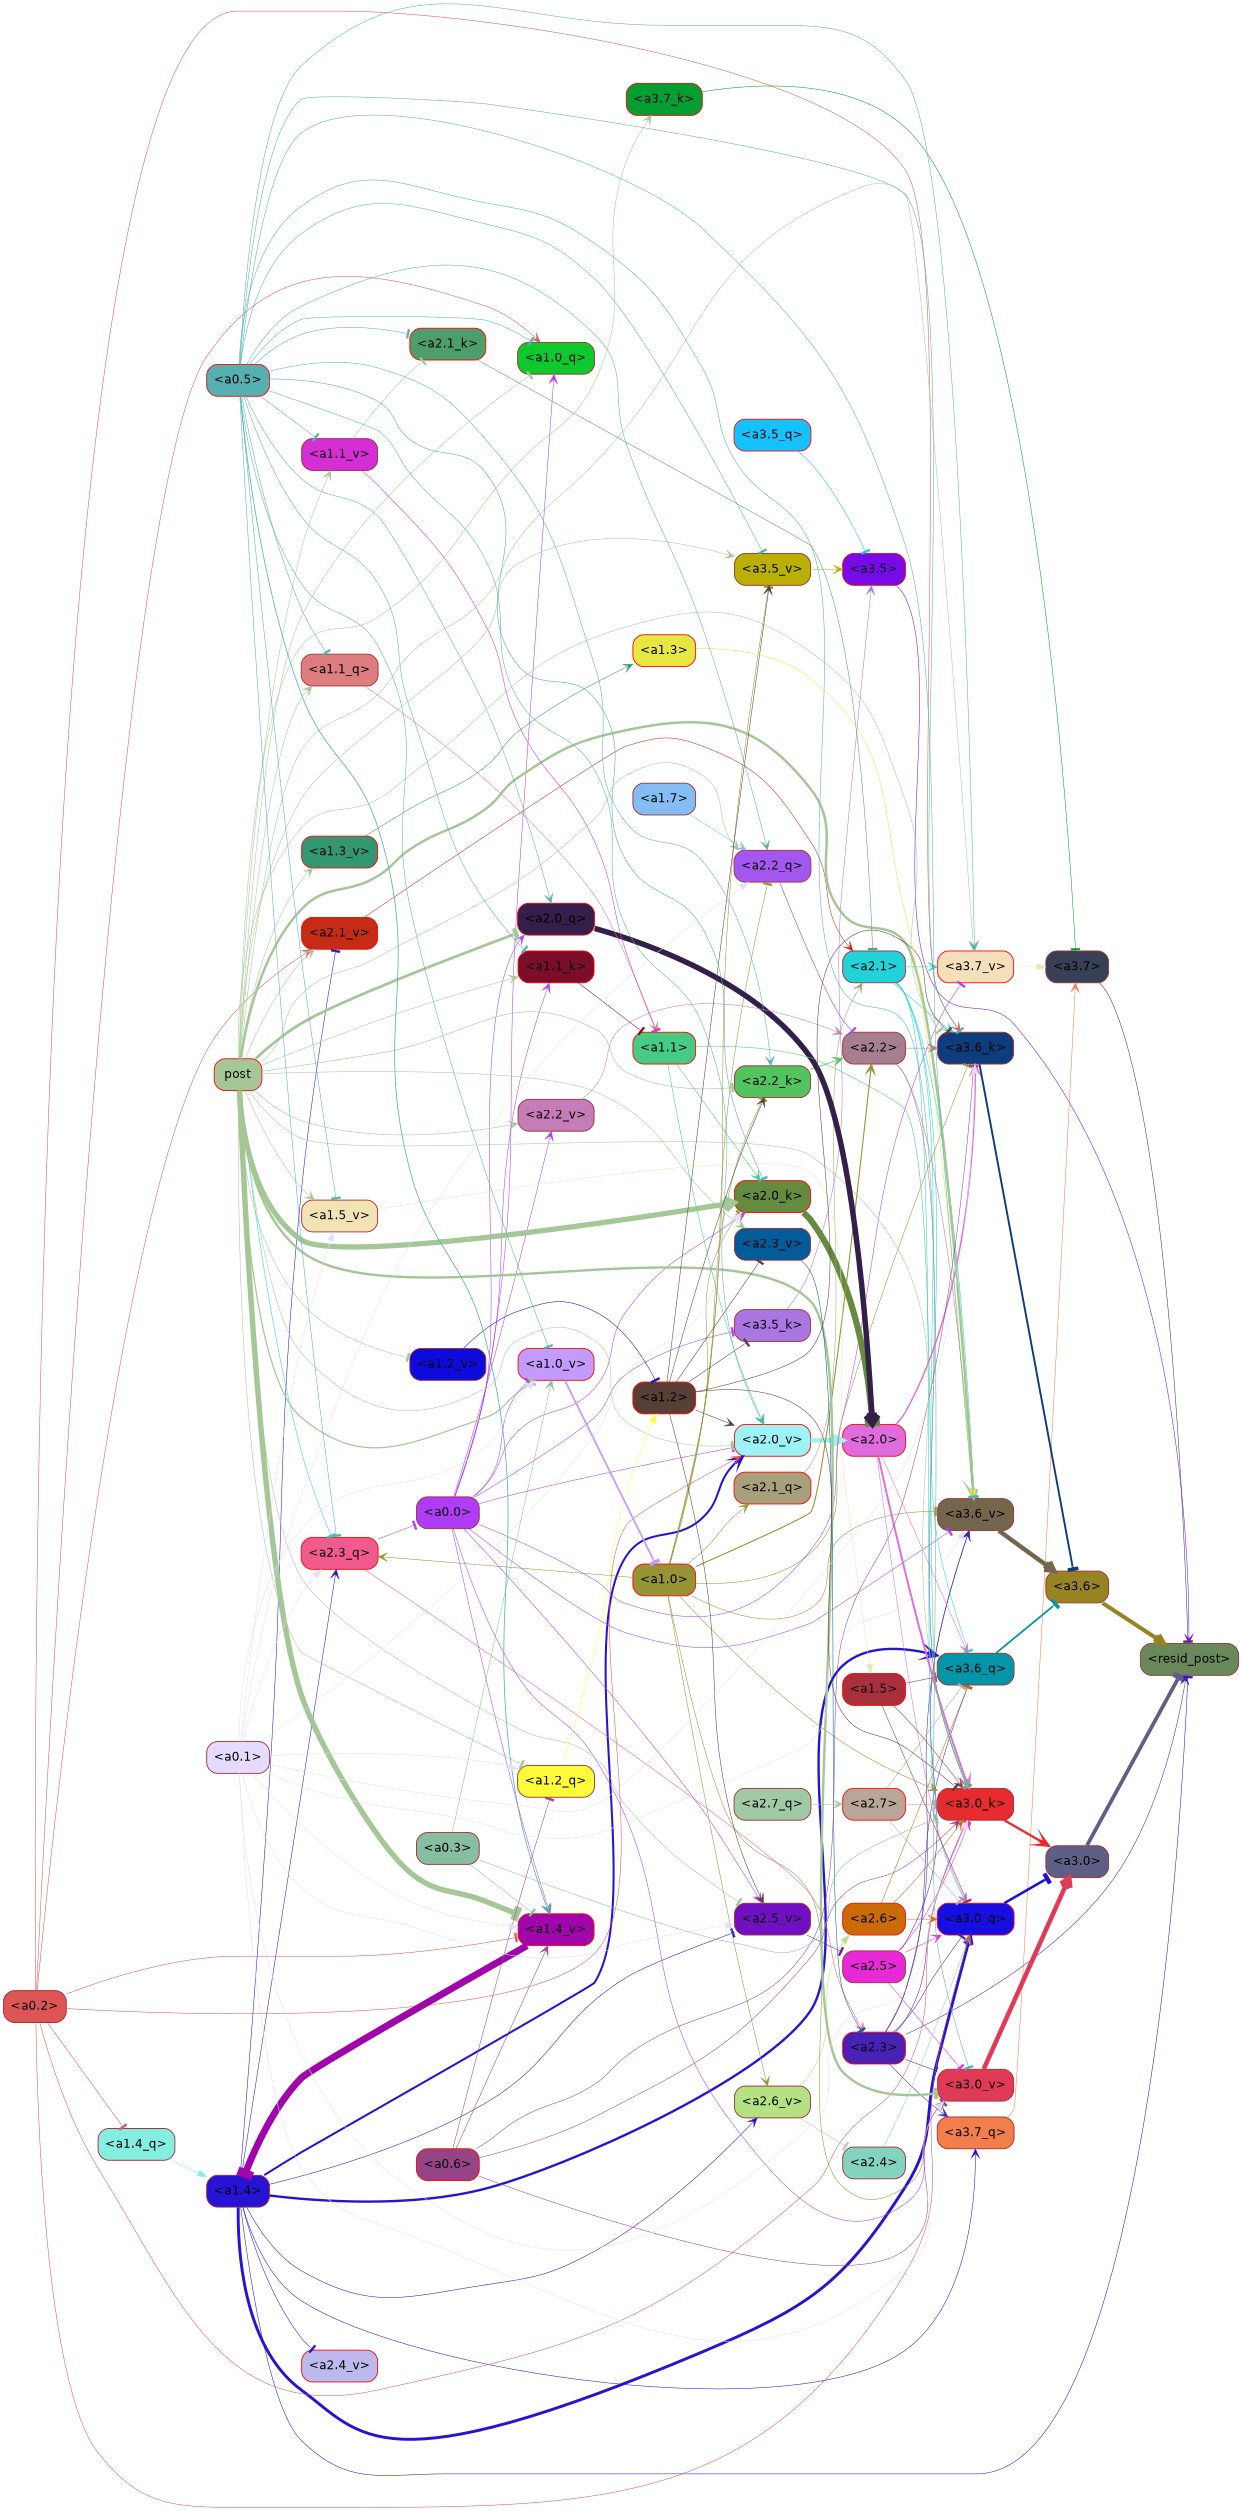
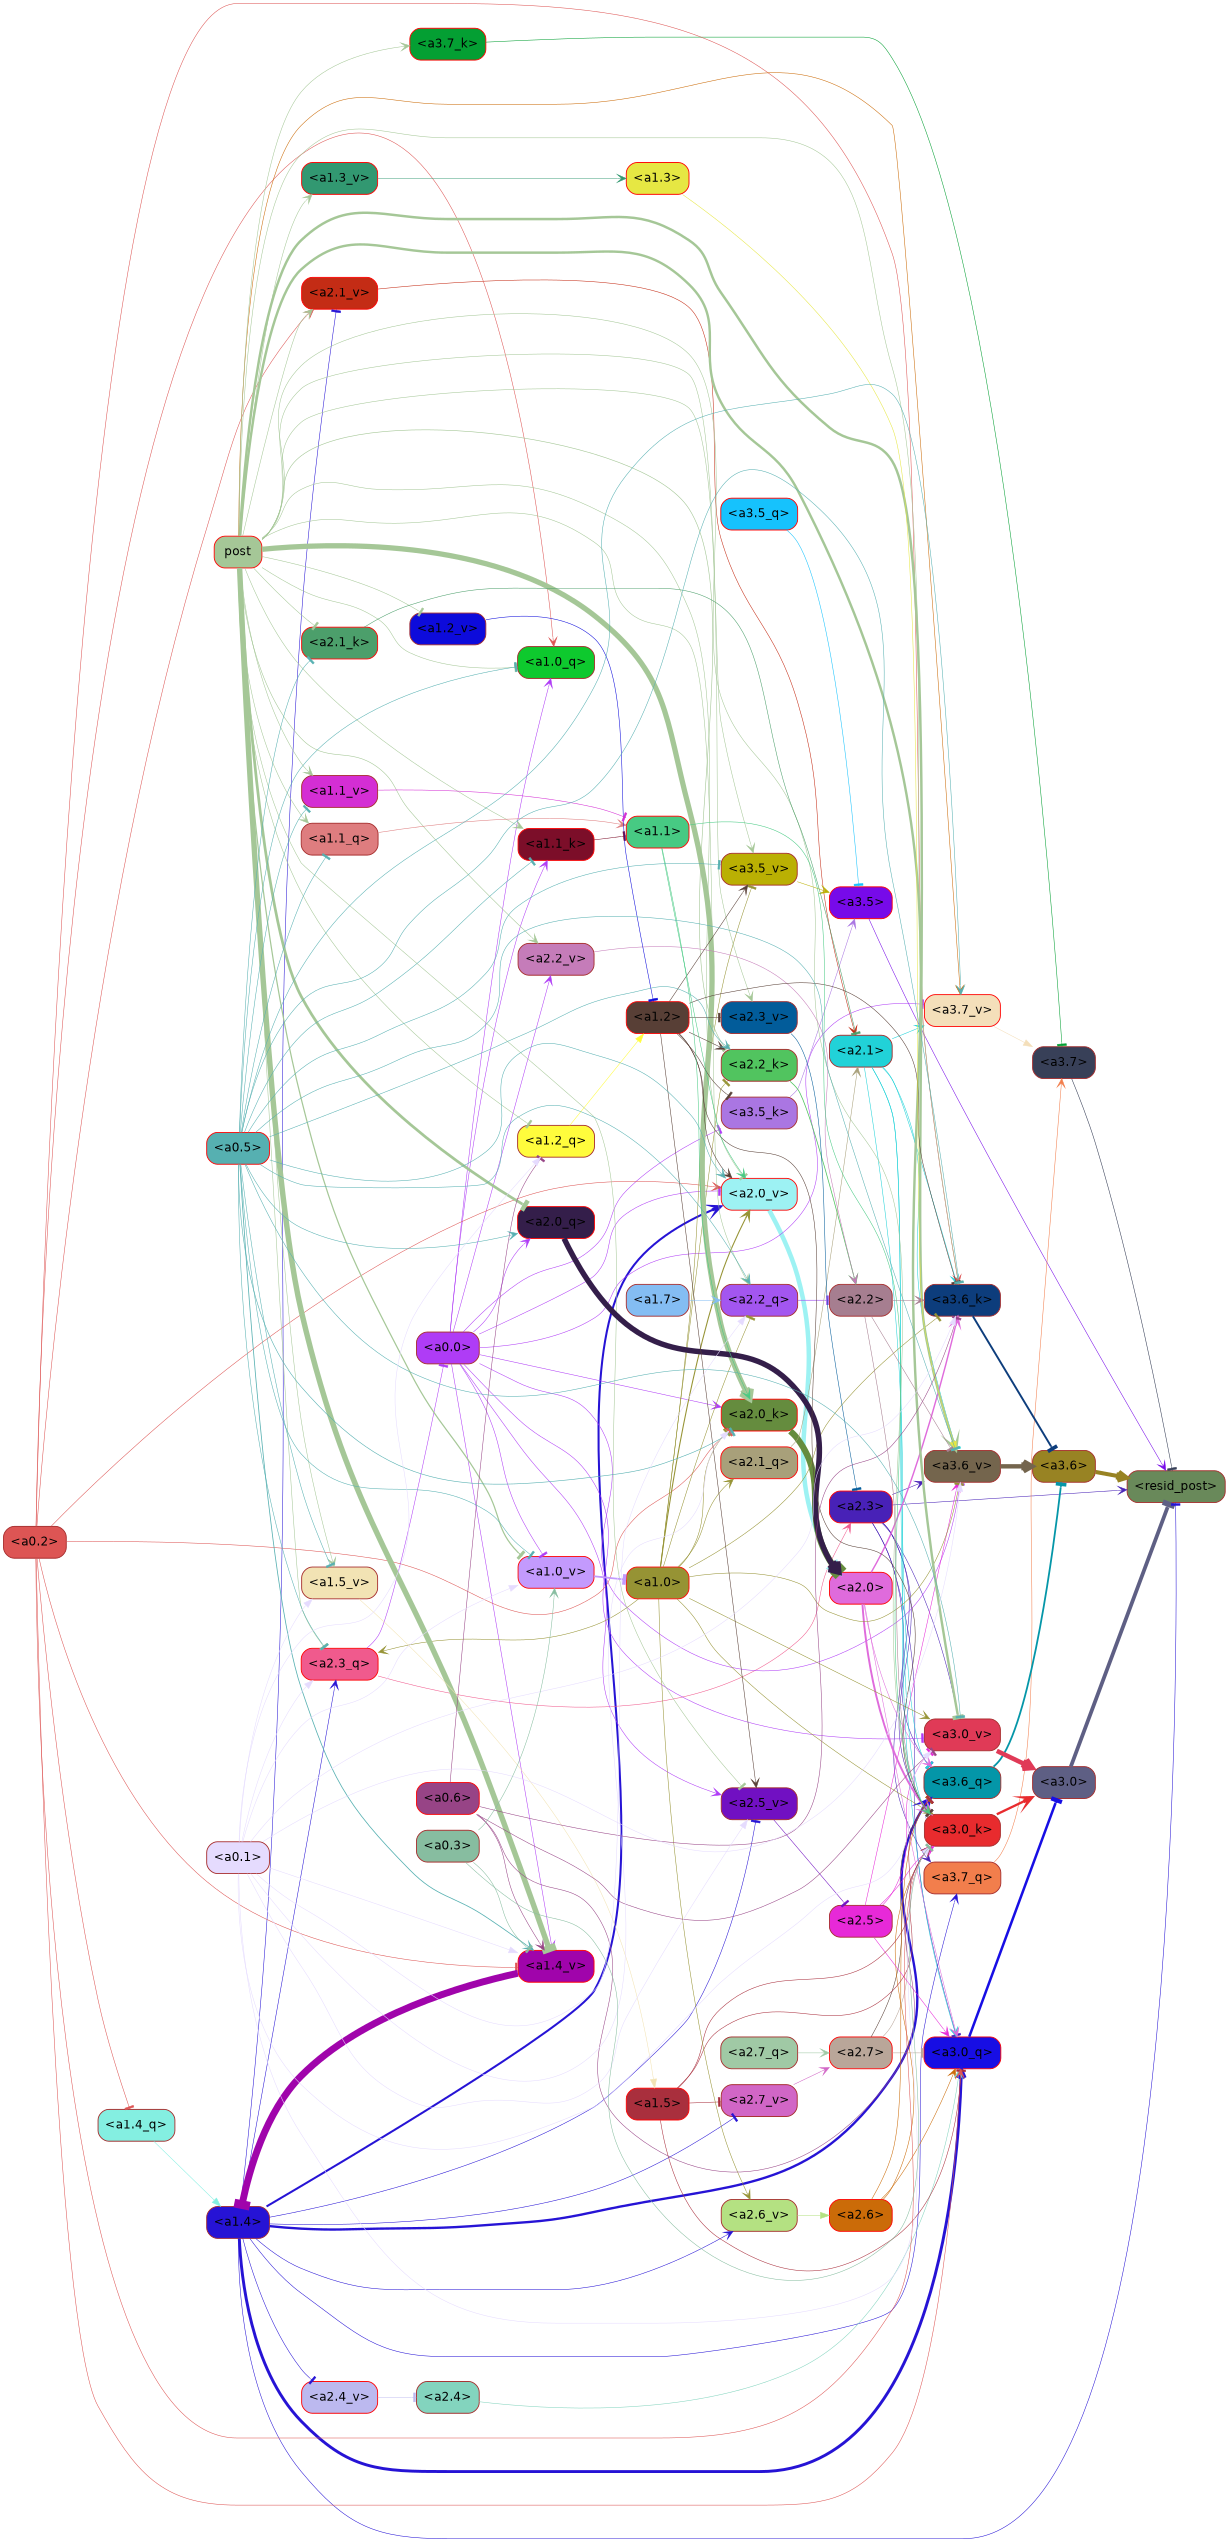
edge "post" -> "<a3.7_v>": color #a5c797 -> #cb6b08
edge "<a1.1_v>" -> "<a2.1_k>": now "post" -> "<a2.1_k>"
edge "<a1.0>" -> "<a2.2>": now "<a1.0>" -> "<a2.0_v>"
edge "post" -> "<a2.3_q>": color #21d2d8 -> #a5c797
edge "<a0.2>" -> "<a2.0_k>": added
edge "<a2.7>" -> "<a3.6_q>": color #b9a699 -> #583f36
edge "<a2.5>" -> "<a3.6_v>": color #4821b7 -> #e729d8
node "<a2.7_v>": added
edge "<a2.6_v>" -> "<a2.4>": now "<a2.4_v>" -> "<a2.4>"
edge "<a0.2>" -> "<a3.0_k>": arrowhead tee -> vee
